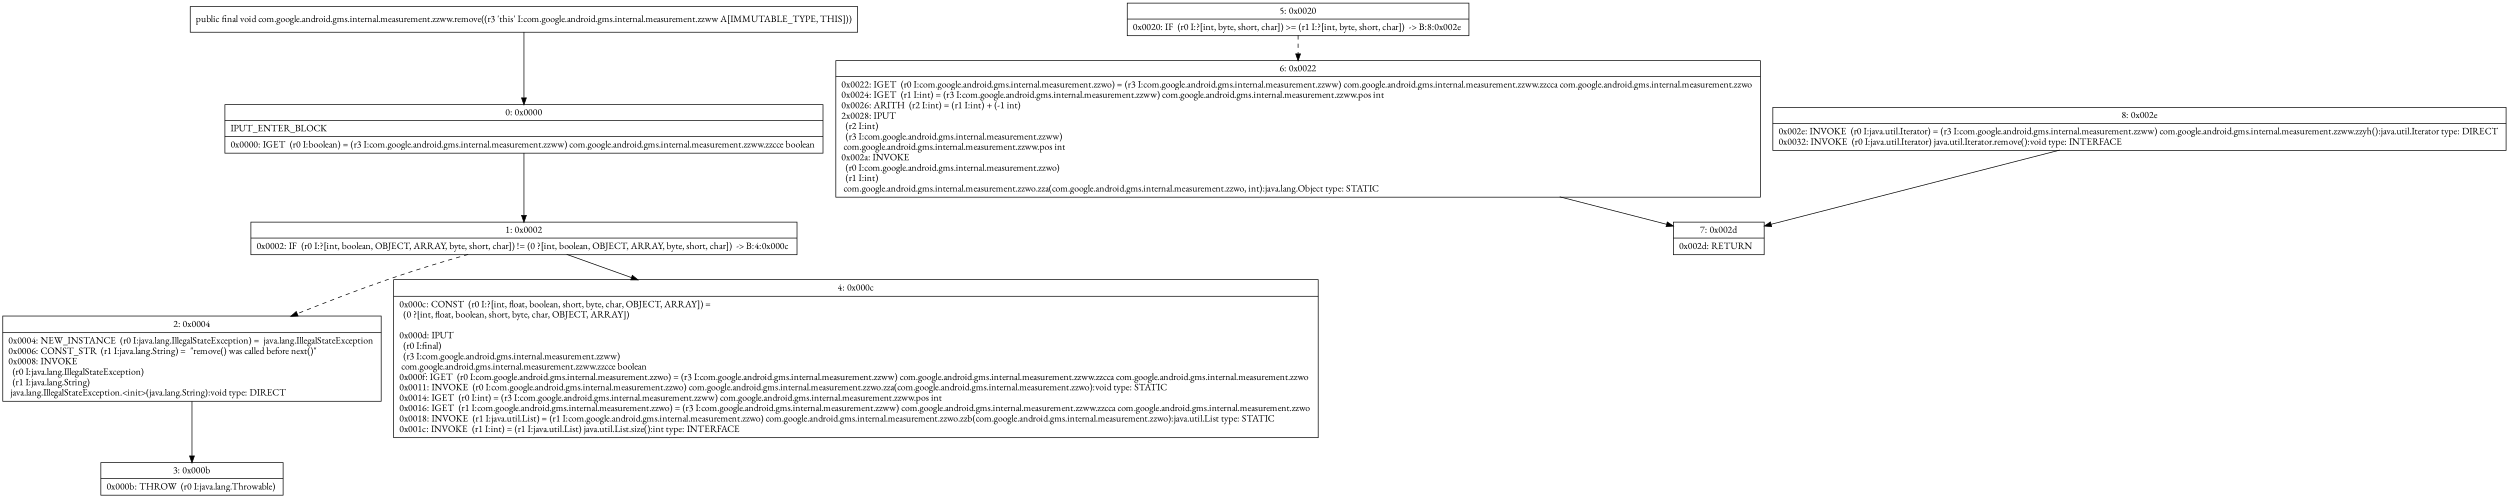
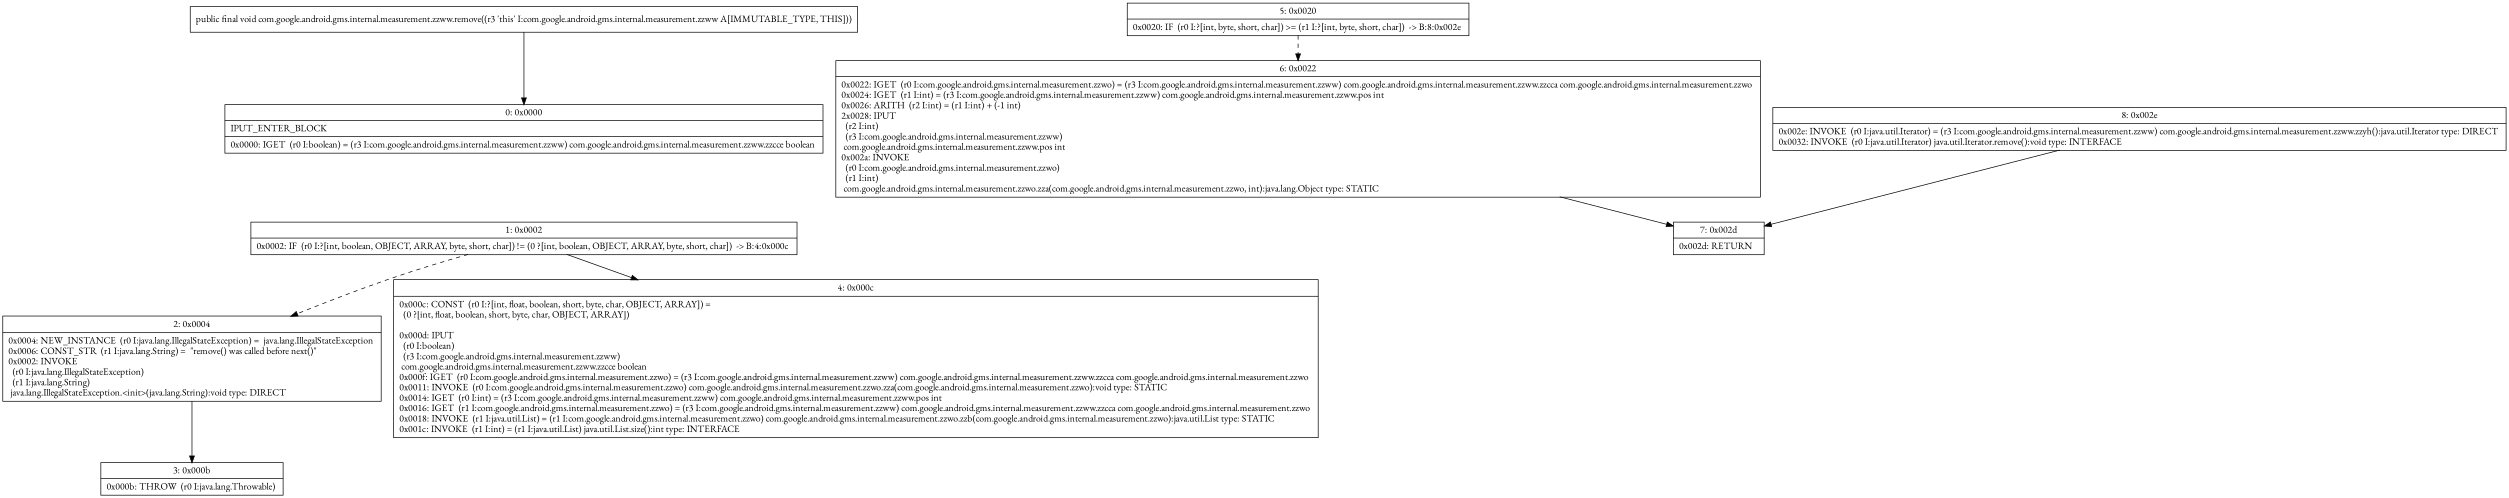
edge "0: 0x0000" -> "1: 0x0002": removed
node "4: 0x000c": text "(r0 I:final)" -> "(r0 I:boolean)"
node "2: 0x0004": text "0x0008: INVOKE" -> "0x0002: INVOKE"
